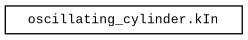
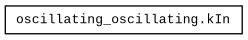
node "oscillating_cylinder.kIn": label "oscillating_cylinder.kIn" -> "oscillating_oscillating.kIn"
